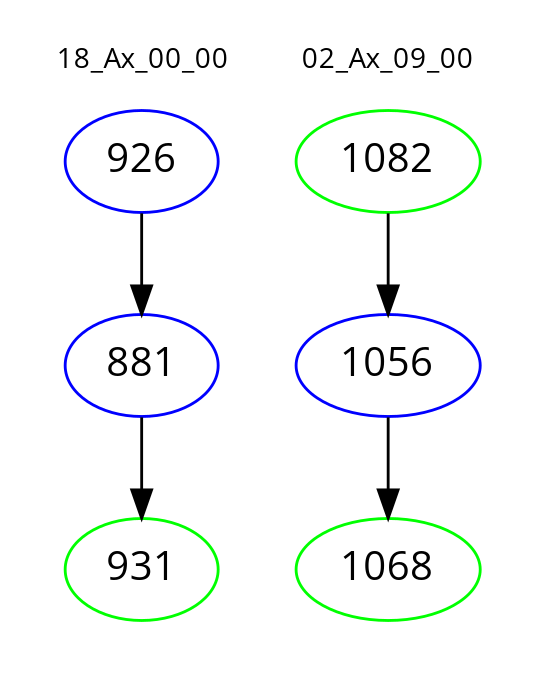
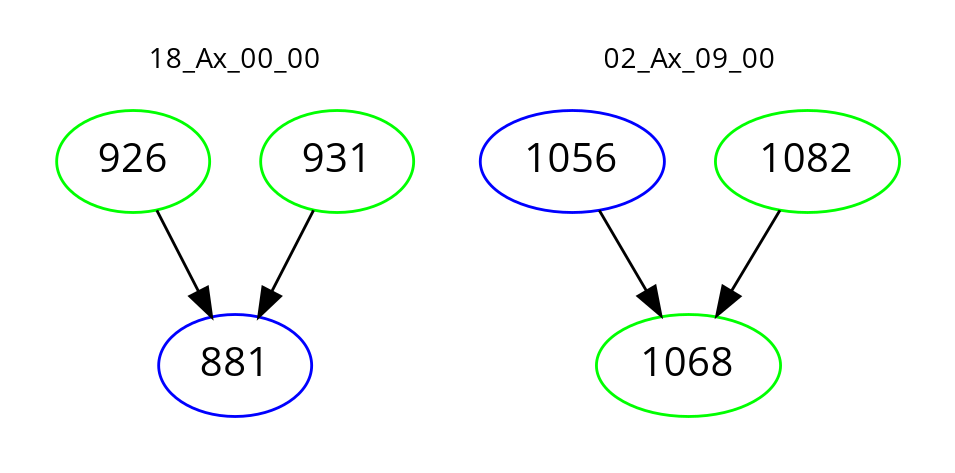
node "926": color blue -> green
edge "1082" -> "1056": now "1082" -> "1068"
edge "881" -> "931": reversed
